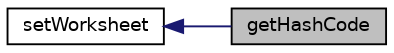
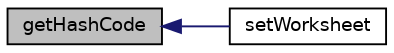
edge "getHashCode" -> "setWorksheet": reversed
